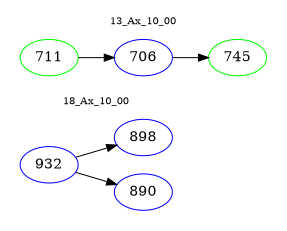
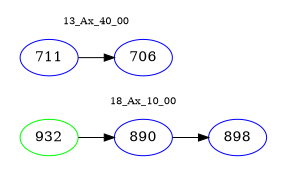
cluster "13_Ax_10_00": label "13_Ax_10_00" -> "13_Ax_40_00"
node "711": color green -> blue
node "745": removed
edge "932" -> "898": now "890" -> "898"
node "932": color blue -> green
